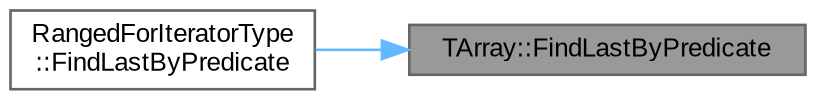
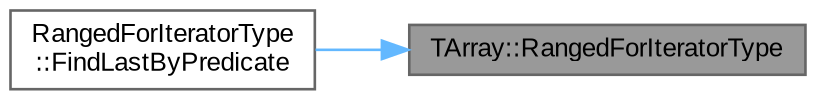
node "TArray::FindLastByPredicate": label "TArray::FindLastByPredicate" -> "TArray::RangedForIteratorType"
